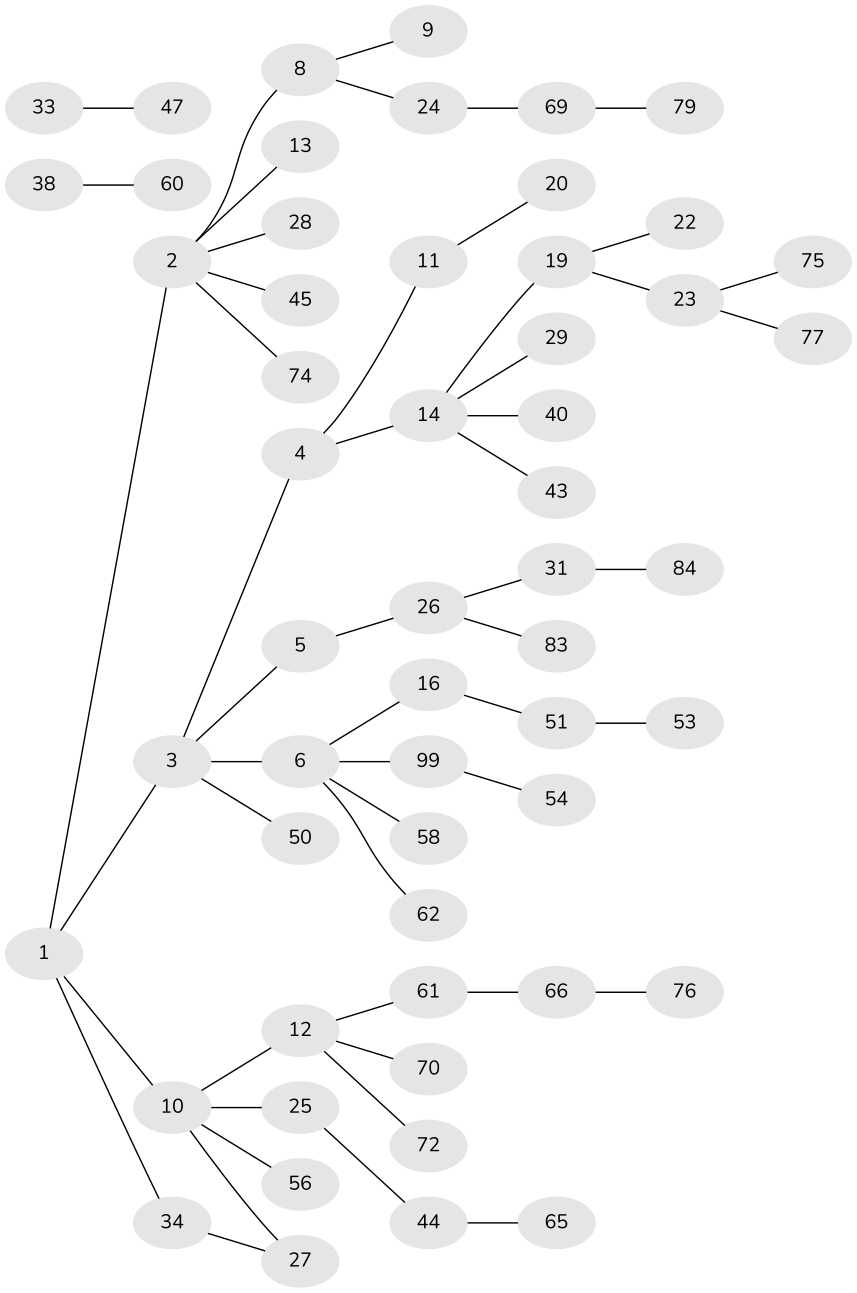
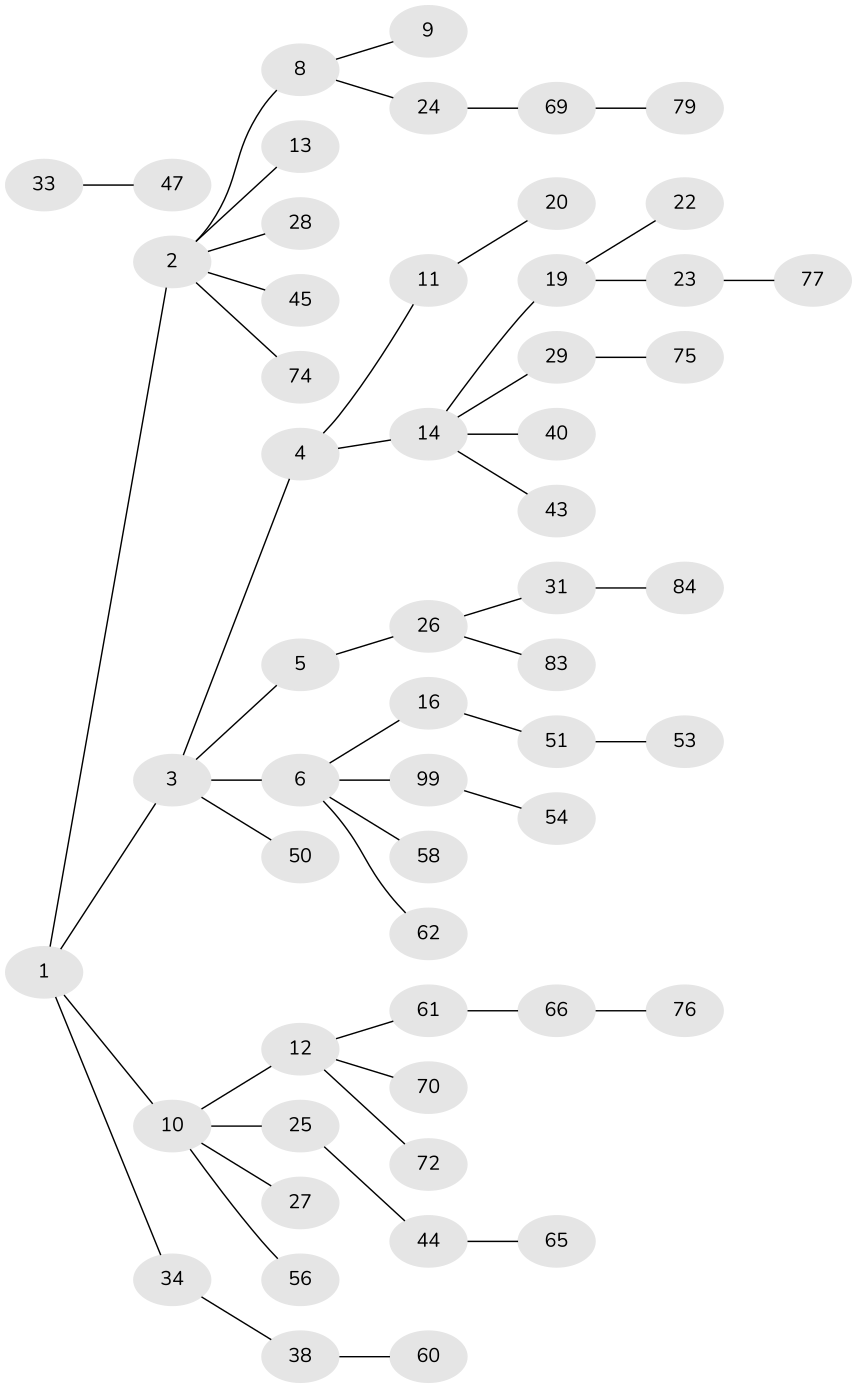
edge "75" -- "23": now "75" -- "29"
edge "34" -- "27": now "34" -- "38"
